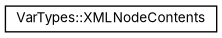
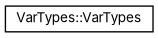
node "VarTypes::XMLNodeContents": label "VarTypes::XMLNodeContents" -> "VarTypes::VarTypes"
